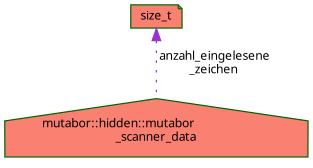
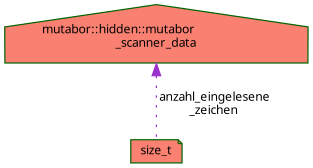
edge "mutabor::hidden::mutabor _scanner_data" -> "size_t": reversed
